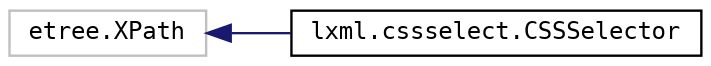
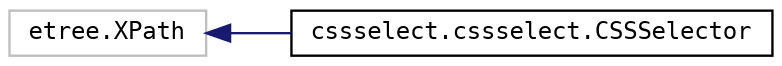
node "lxml.cssselect.CSSSelector": label "lxml.cssselect.CSSSelector" -> "cssselect.cssselect.CSSSelector"
